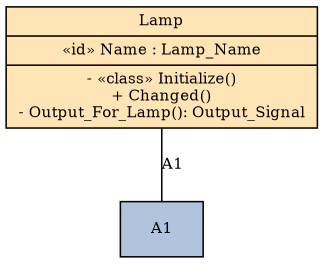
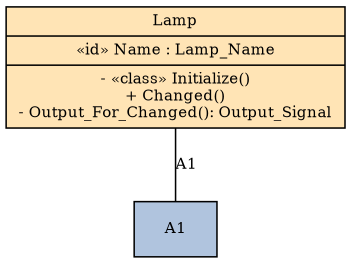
node "Lamp": text "- Output_For_Lamp(): Output_Signal" -> "- Output_For_Changed(): Output_Signal"
